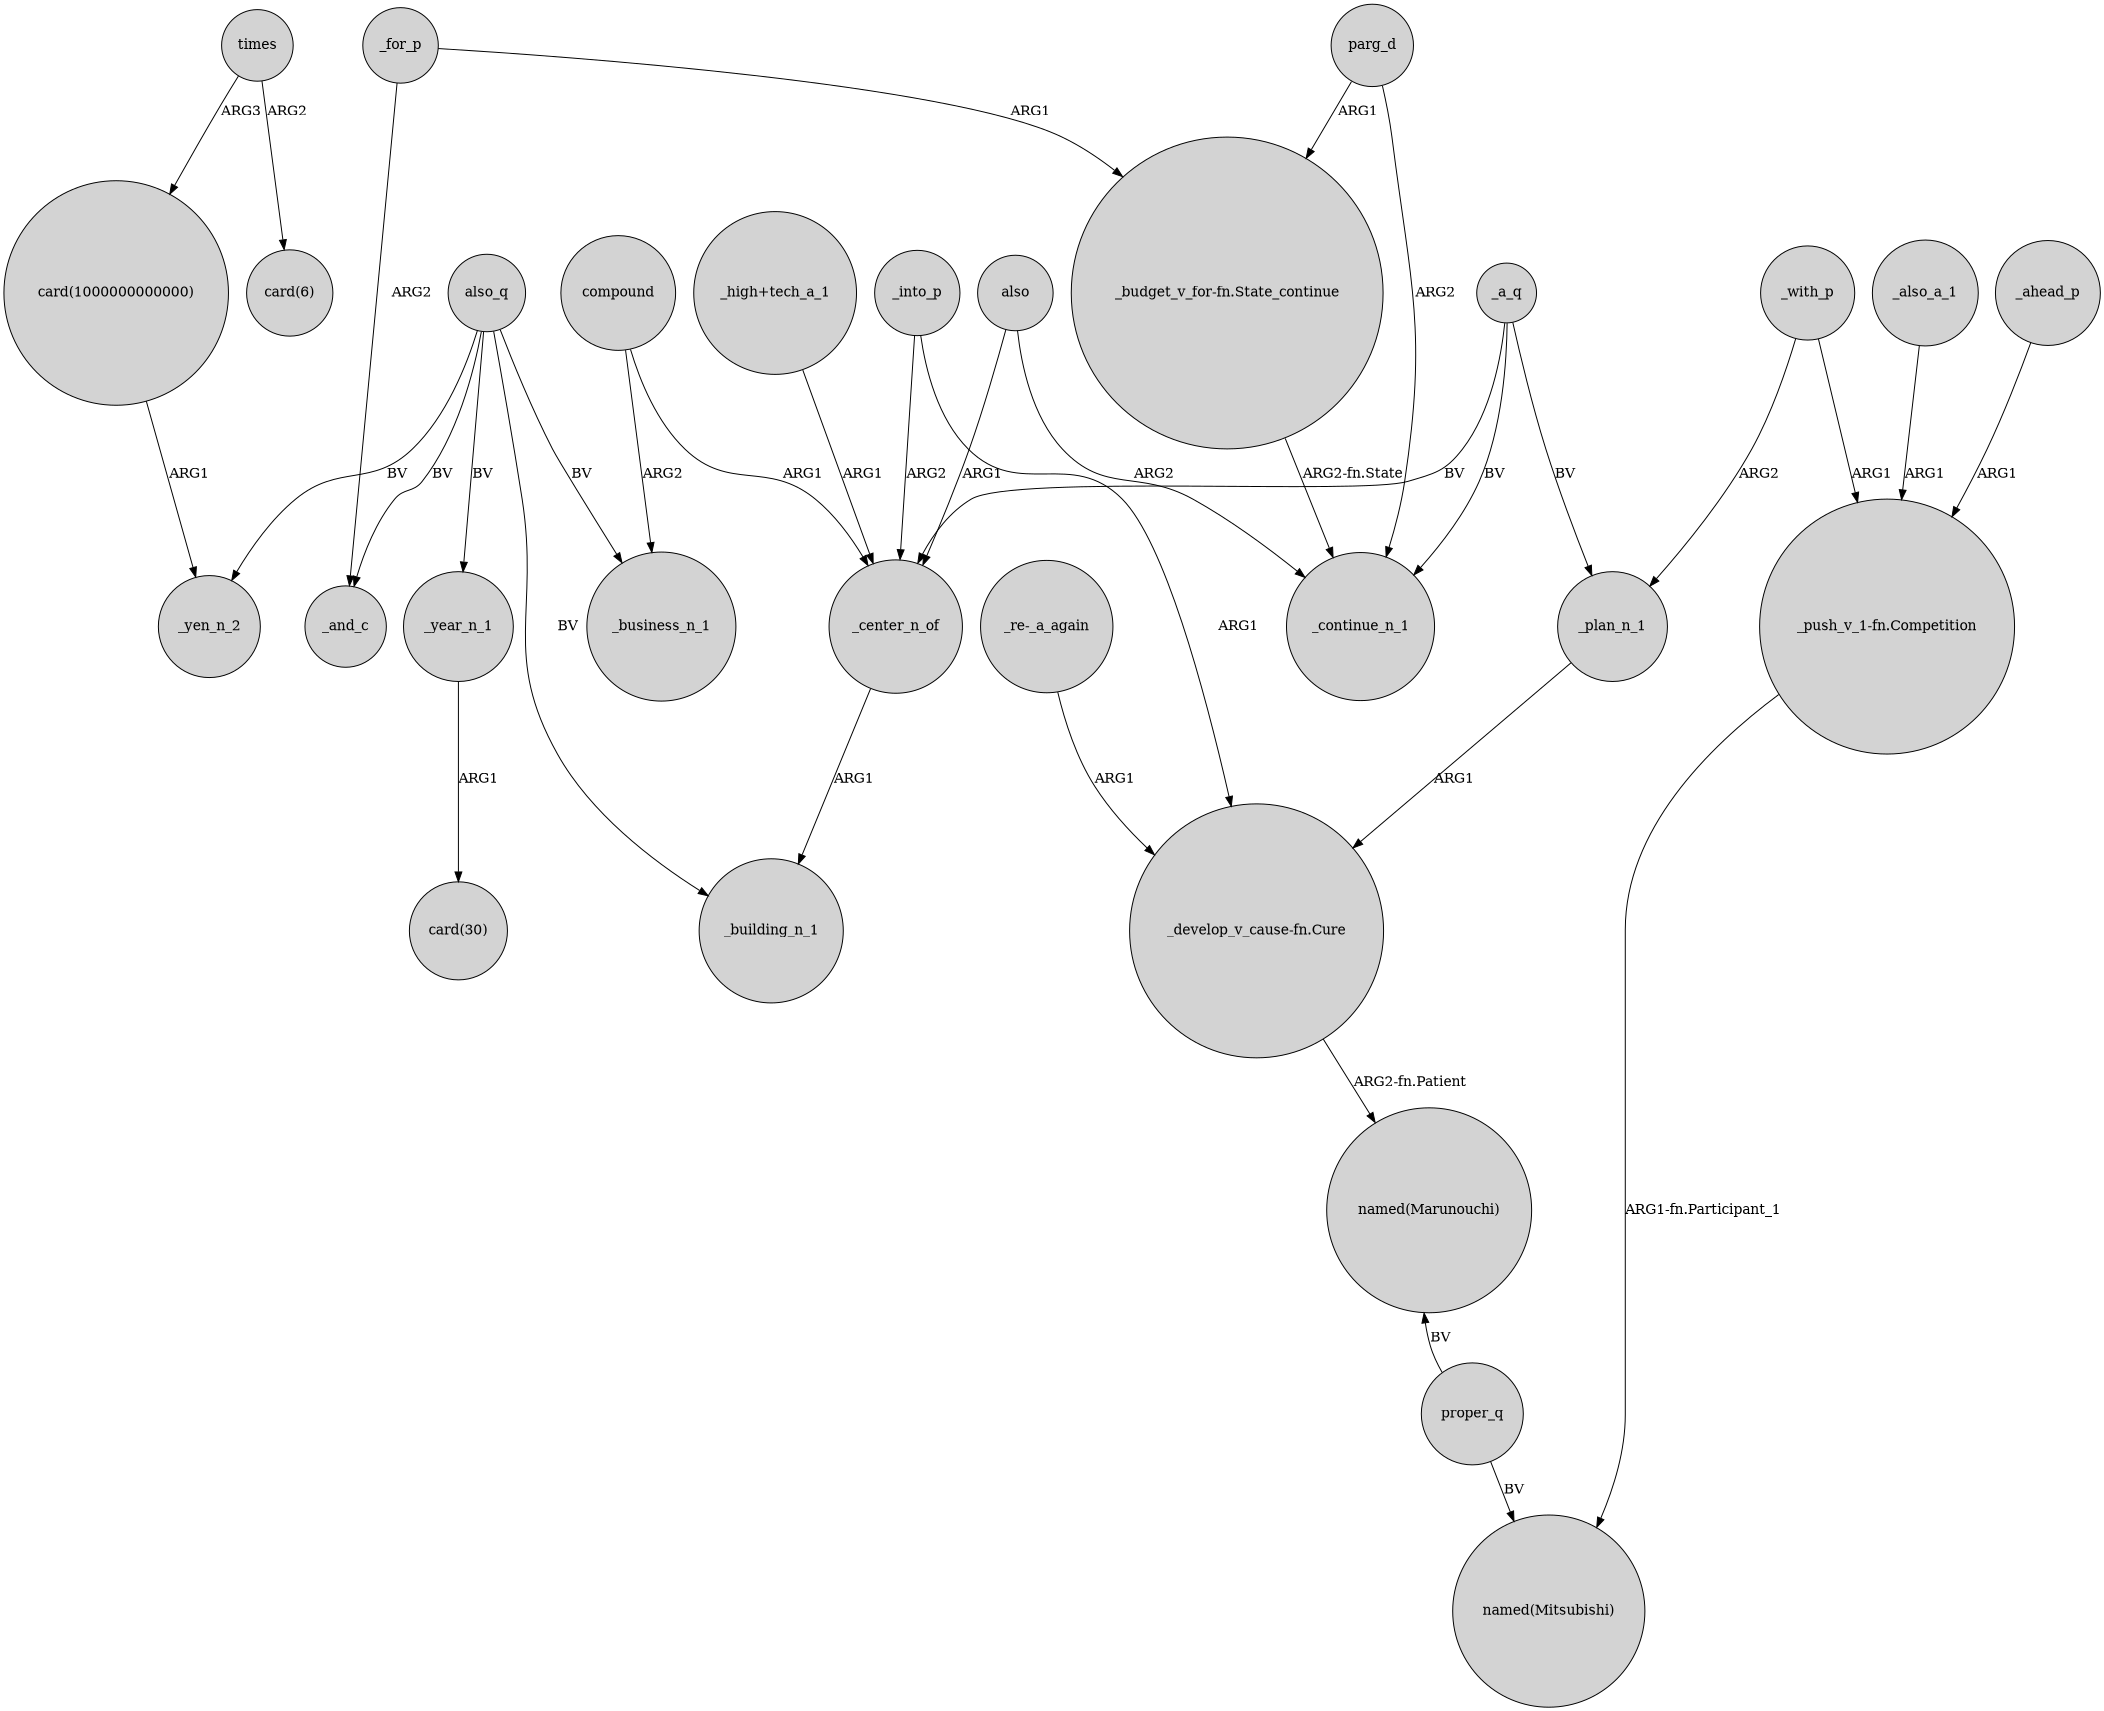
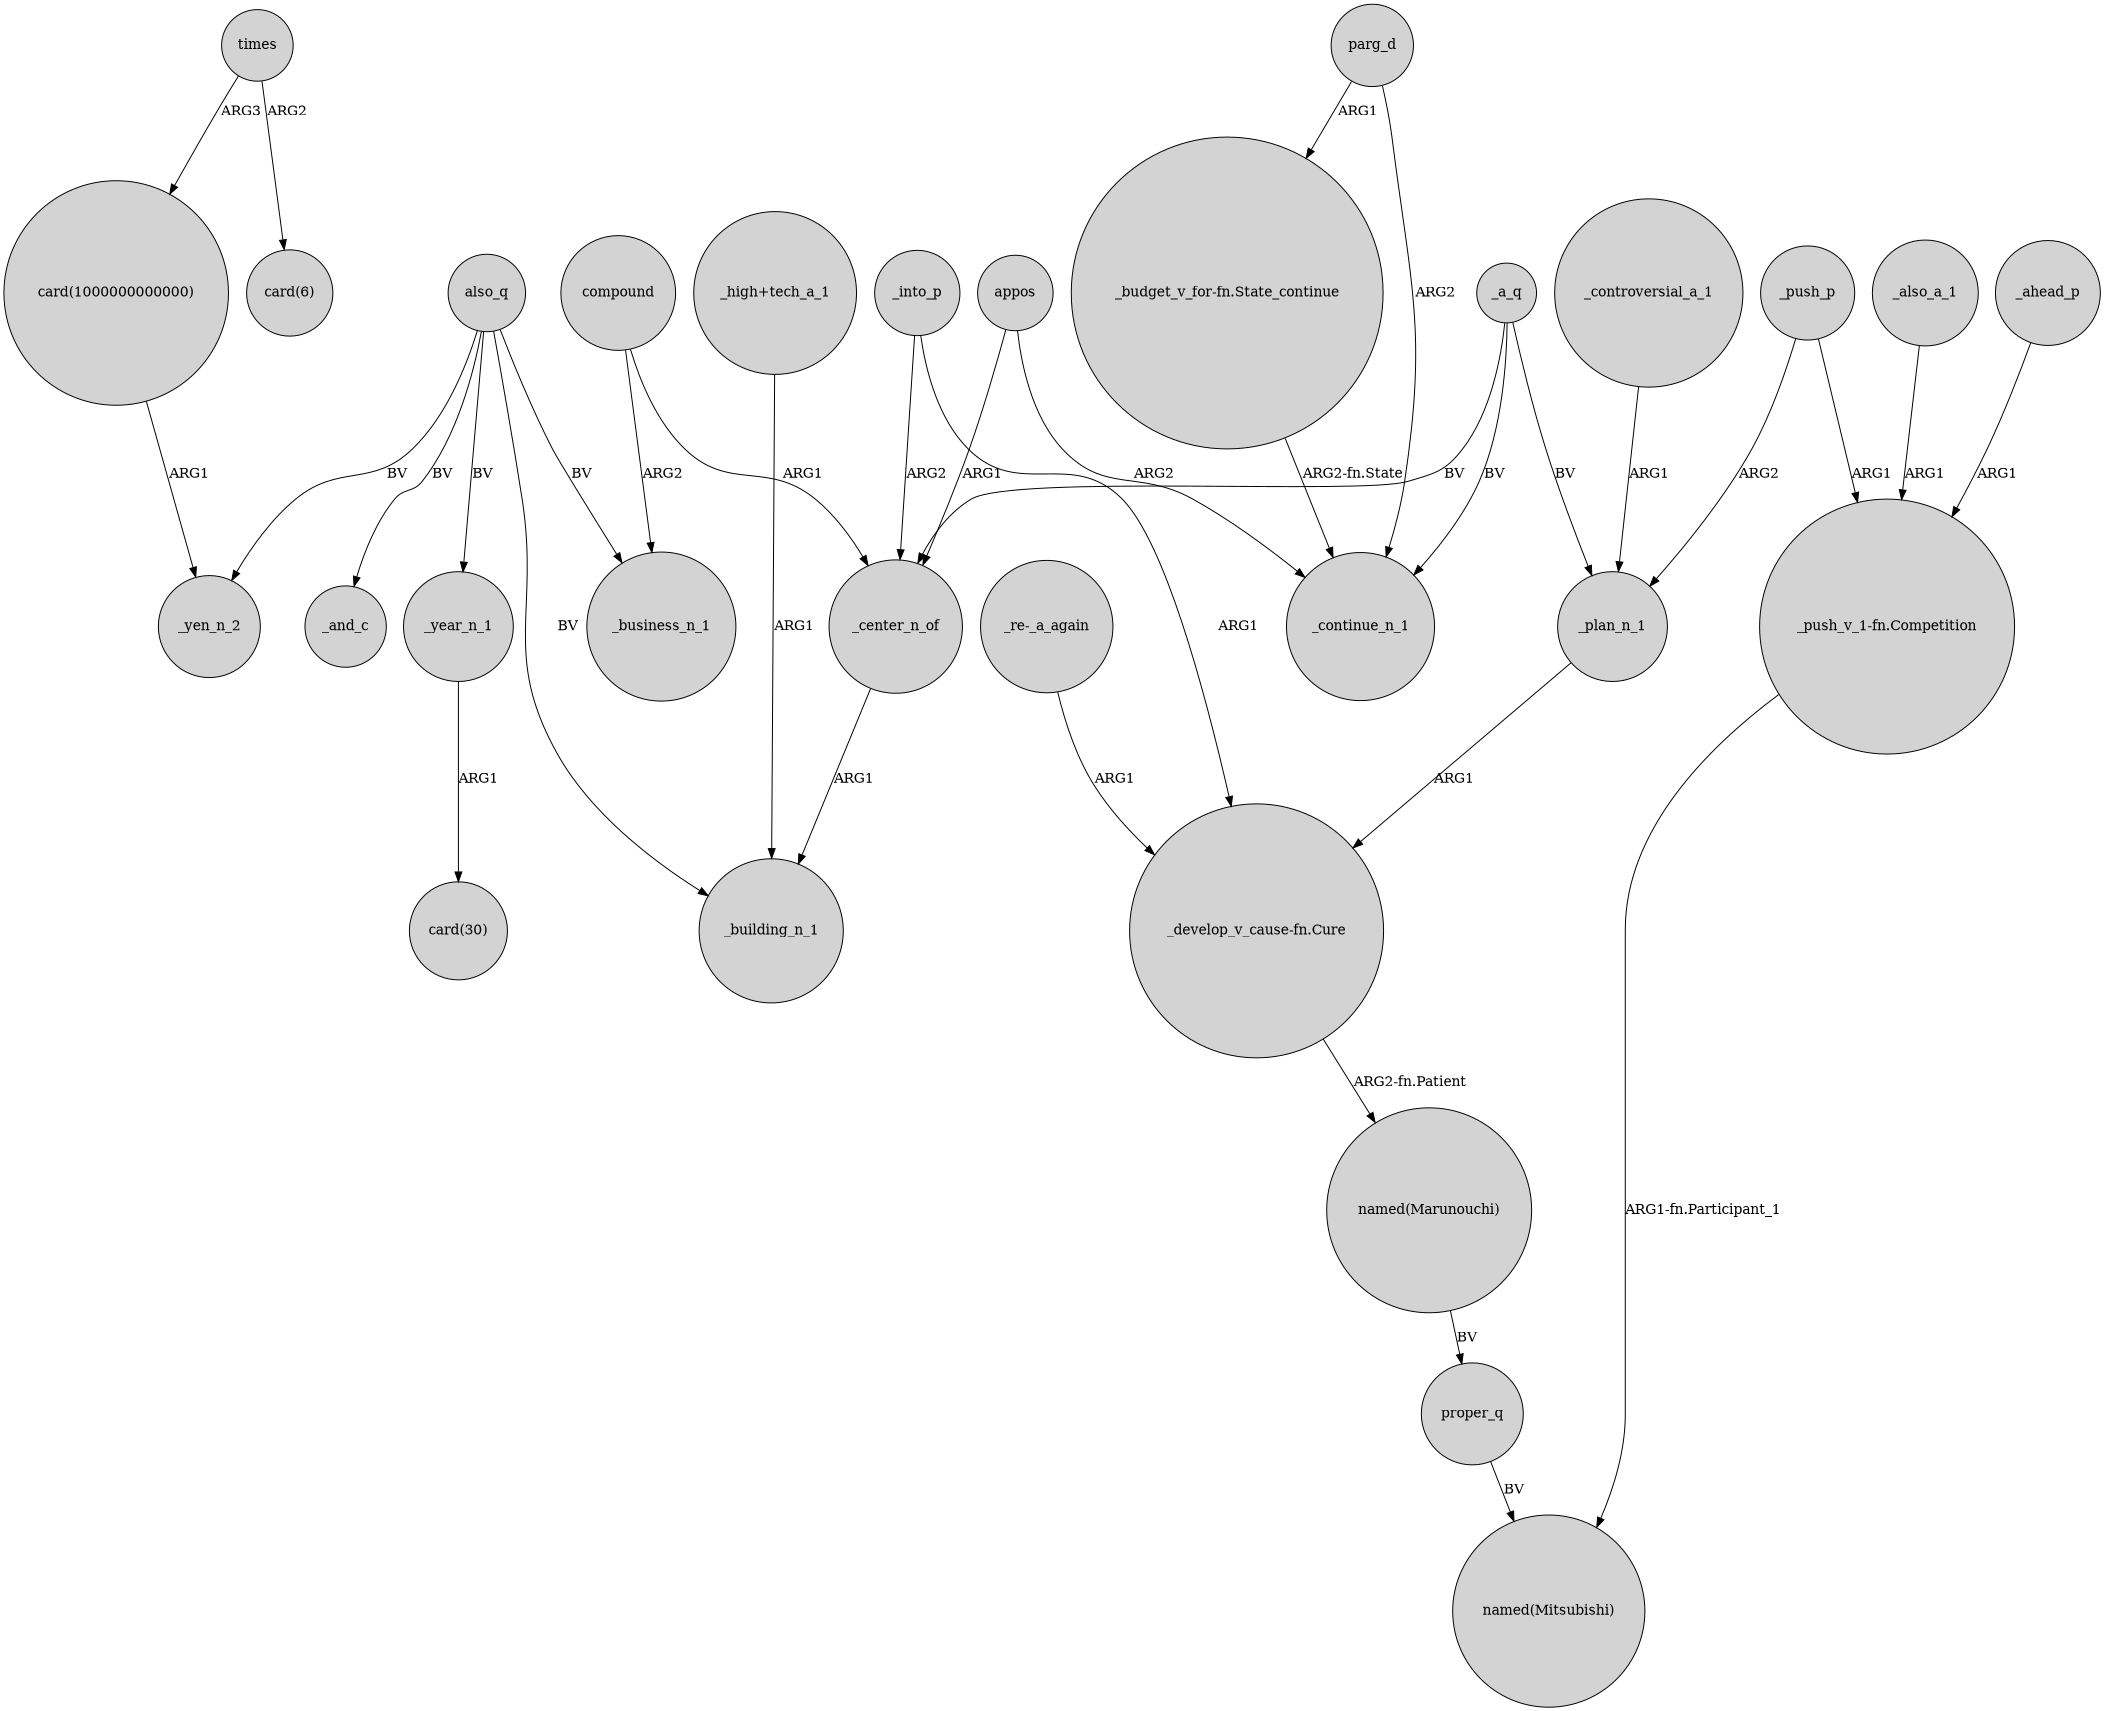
node "_for_p": removed
node "also": label "also" -> "appos"
node "_controversial_a_1": added
node "_with_p": label "_with_p" -> "_push_p"
edge "_high+tech_a_1" -> "_center_n_of": now "_high+tech_a_1" -> "_building_n_1"
edge "proper_q" -> "named(Marunouchi)": reversed
